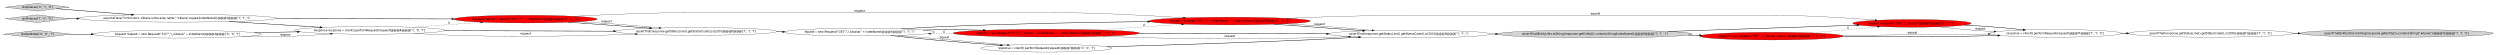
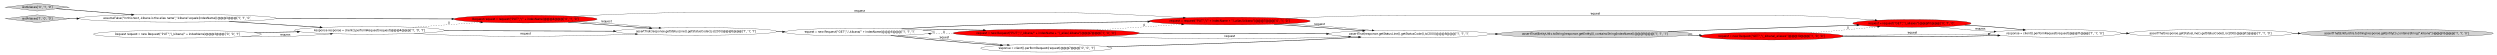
node "testGetIndex['0', '0', '1']": removed
